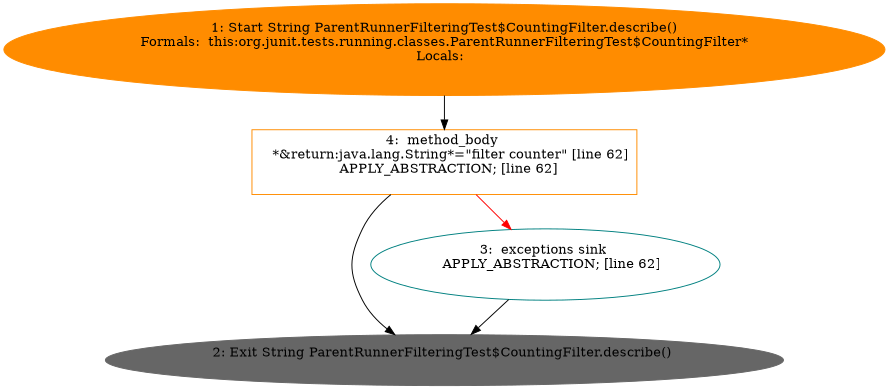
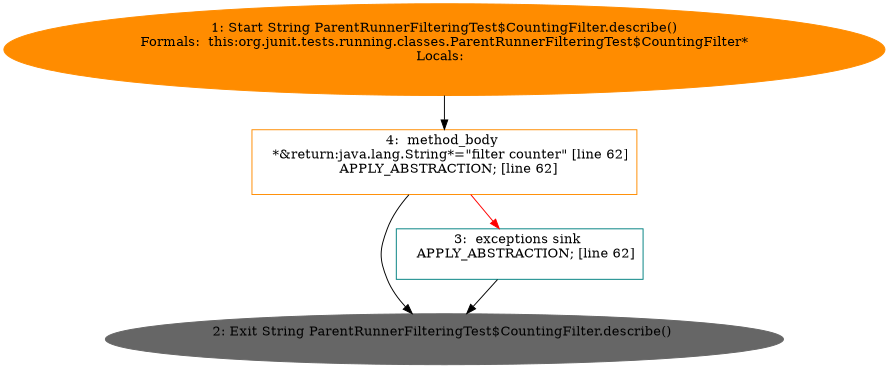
node "3:  exceptions sink APPLY_ABSTRACTION; [line 62]": shape ellipse -> box
